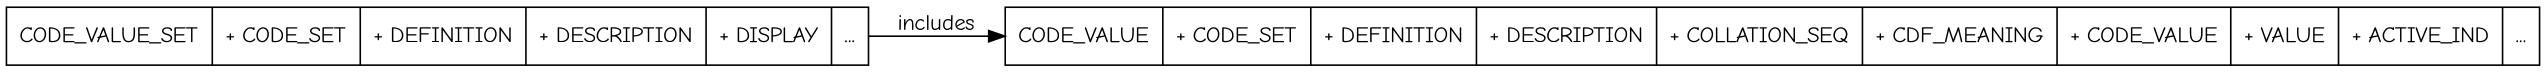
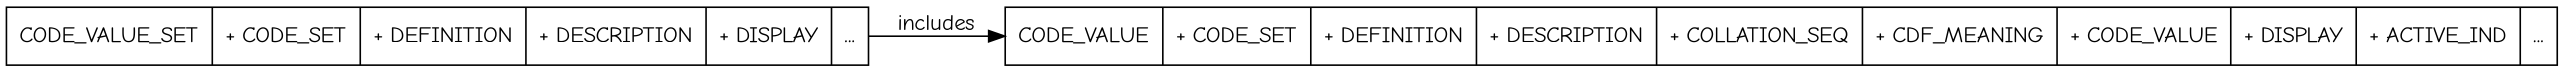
node "CODE_VALUE": text "+ VALUE" -> "+ DISPLAY"
